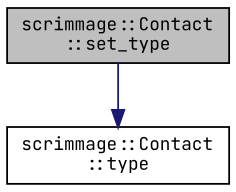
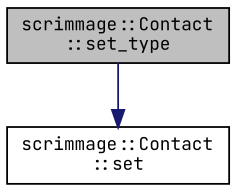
node "scrimmage::Contact ::type": label "scrimmage::Contact ::type" -> "scrimmage::Contact ::set"
